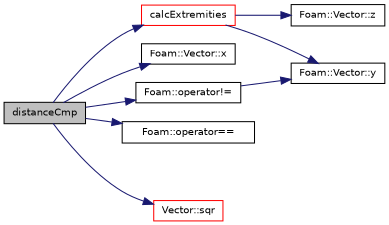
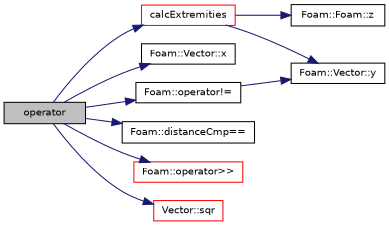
node "Foam::Vector::z": label "Foam::Vector::z" -> "Foam::Foam::z"
node "distanceCmp": label "distanceCmp" -> "operator"
node "Foam::operator==": label "Foam::operator==" -> "Foam::distanceCmp=="
node "Foam::operator>>": added
